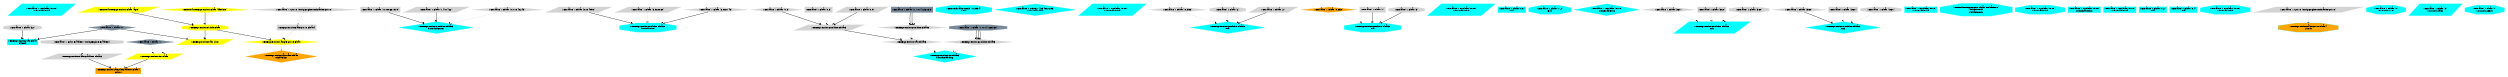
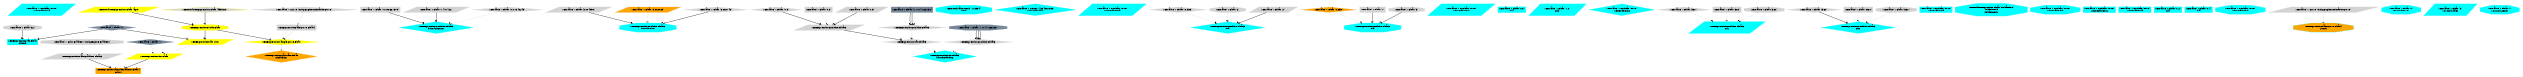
node "VFXAttributeExpression Float (lifetime)": fillcolor yellow -> lightgray
node "VFXValue`1 Float (3,960069)": fillcolor lightgray -> orange
node "VFXValue`1 Float (1,2) B_b": shape octagon -> parallelogram
